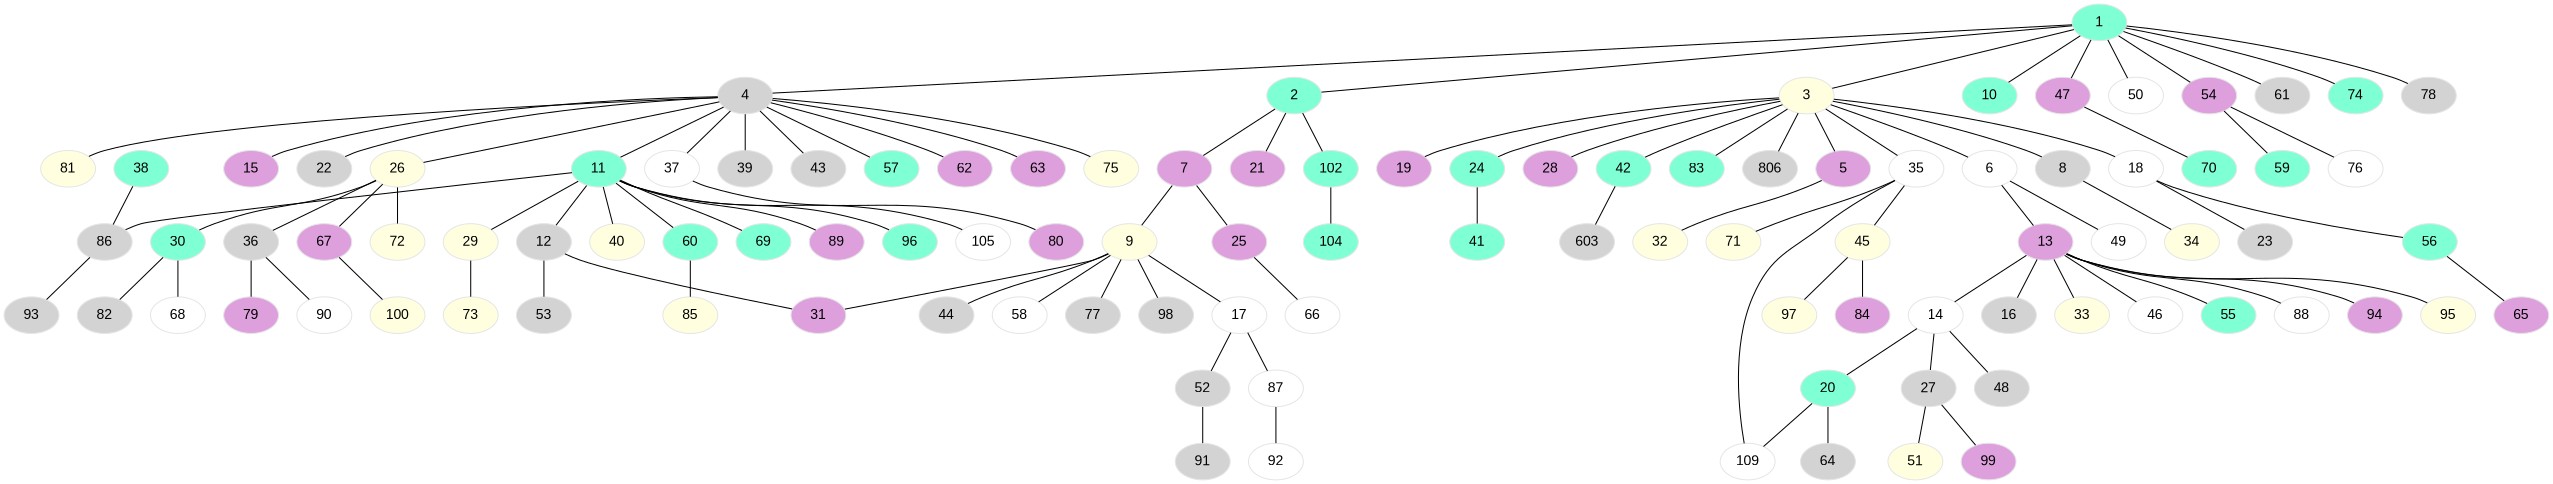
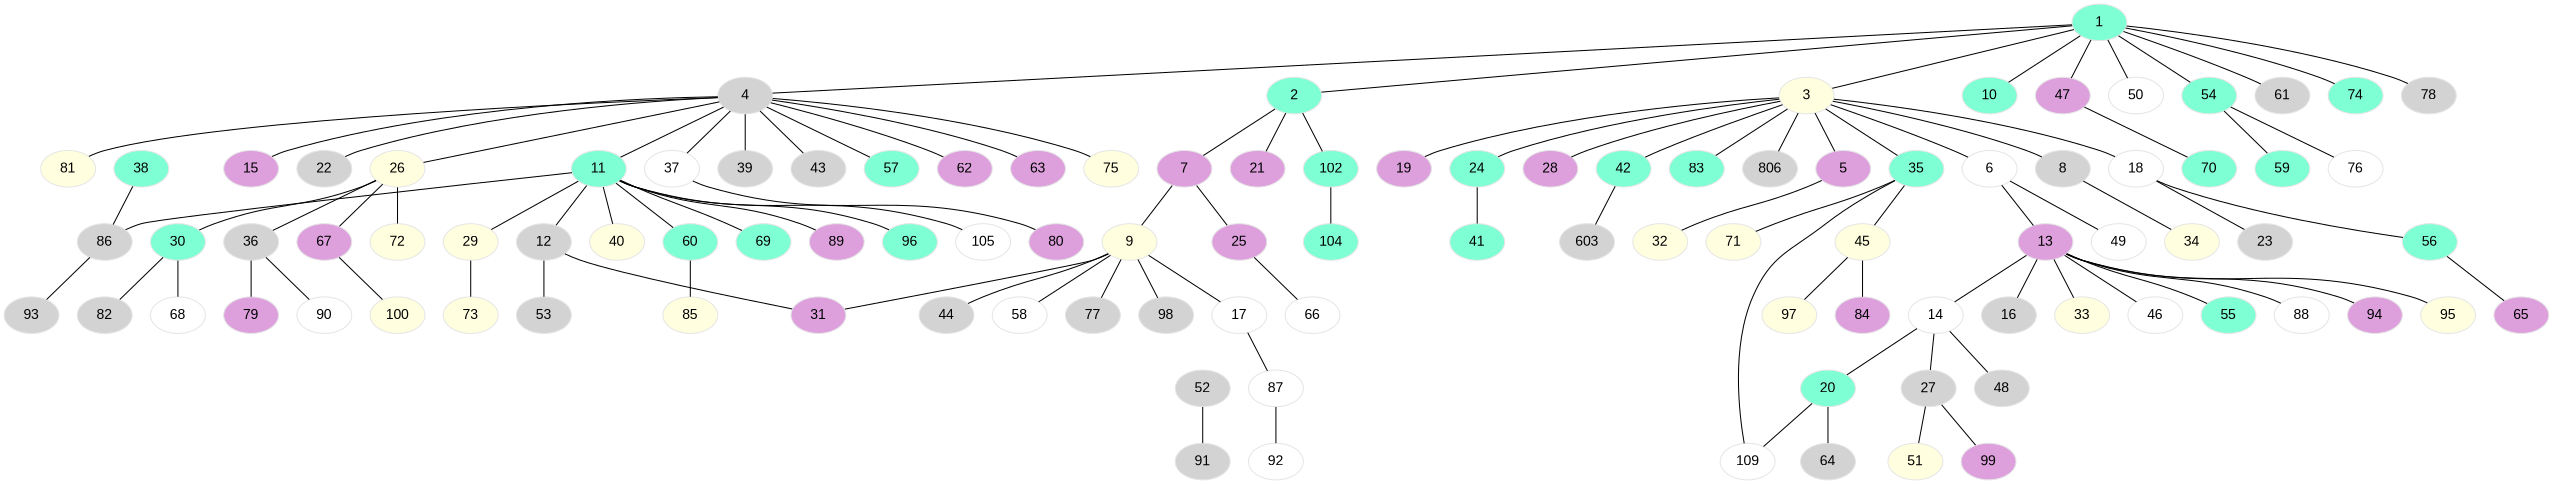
node "54": fillcolor plum -> aquamarine
node "35": fillcolor white -> aquamarine
edge "17" -- "52": removed
